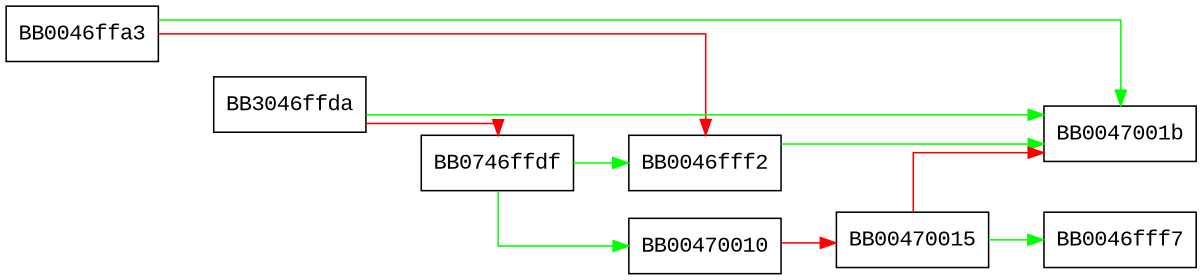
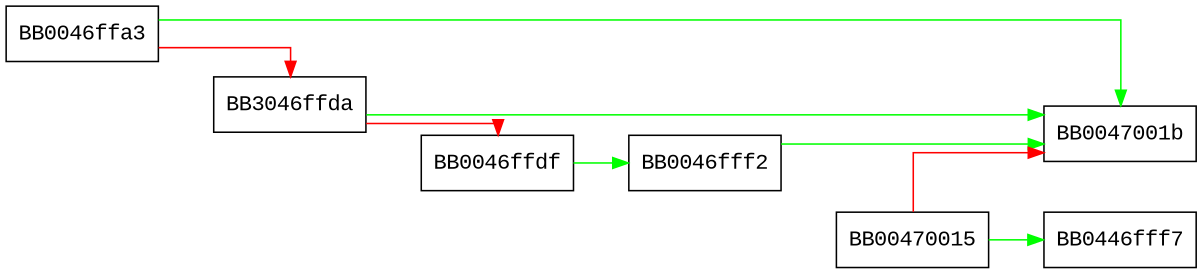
edge "BB0046ffa3" -> "BB0046fff2": now "BB0046ffa3" -> "BB3046ffda"
node "BB0746ffdf": label "BB0746ffdf" -> "BB0046ffdf"
node "BB0046fff7": label "BB0046fff7" -> "BB0446fff7"
node "BB00470010": removed
